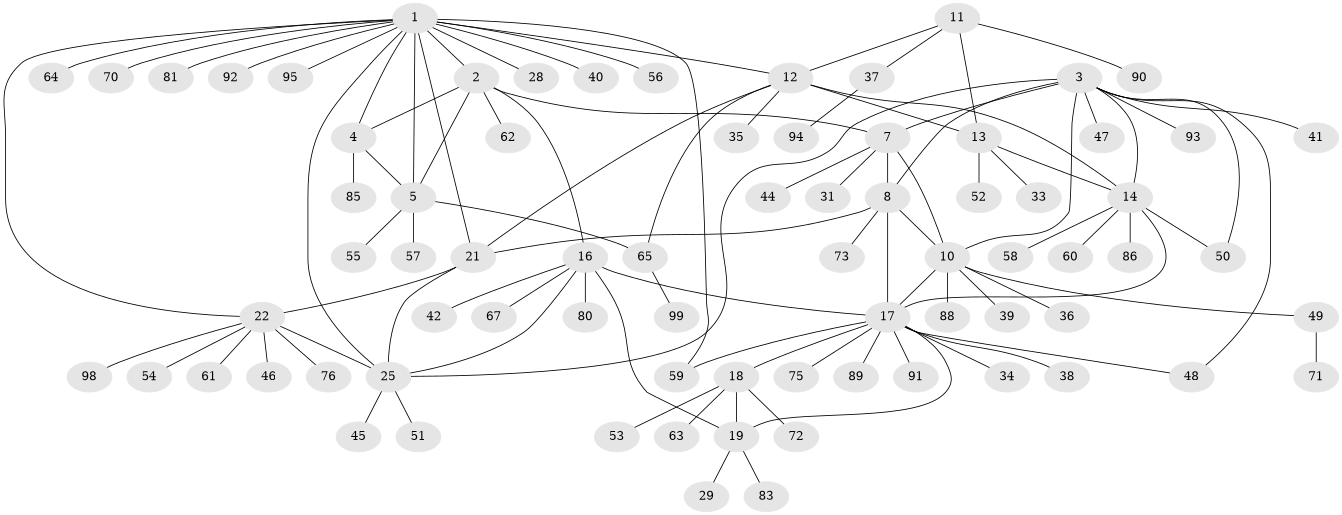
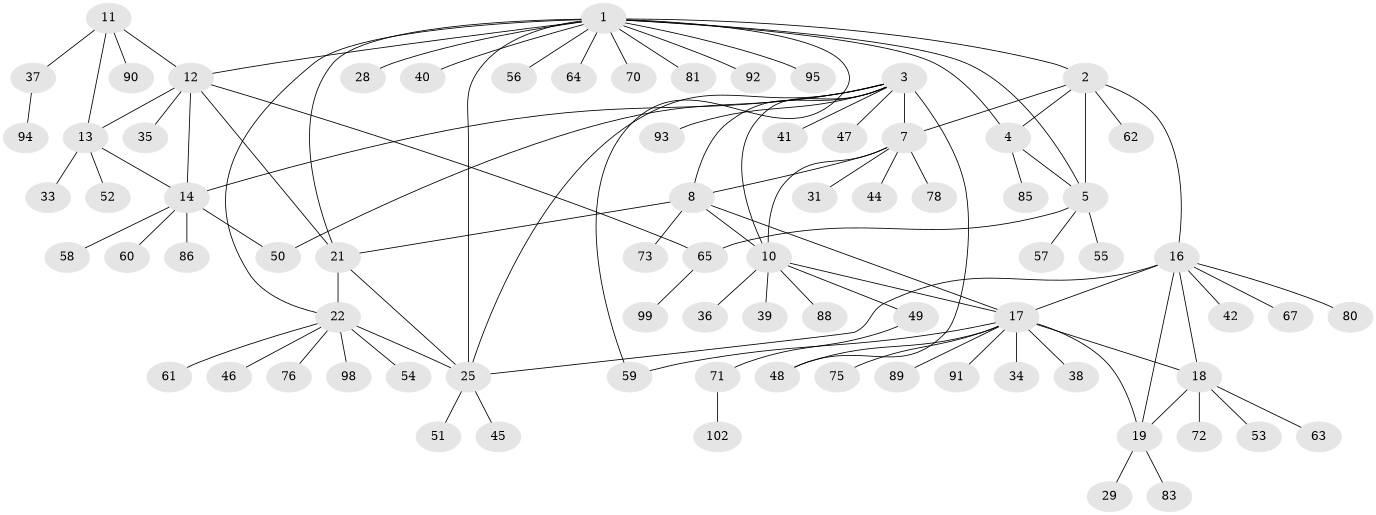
node "78": added
edge "14" -- "17": removed
edge "16" -- "18": added
node "102": added
